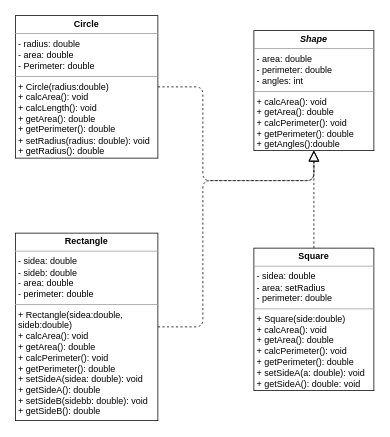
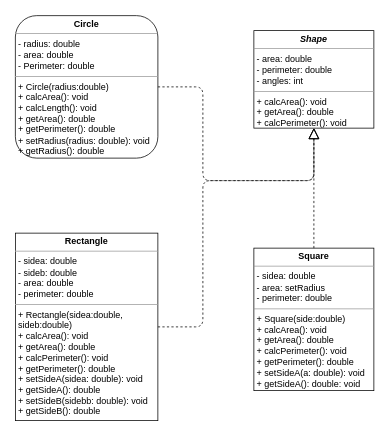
node "Circle - radius: double - area: double - Perimeter: double + Circle(radius:double) + calcArea(): void + calcLength(): void + getArea(): double + getPerimeter(): double + setRadius(radius: double): void + getRadius(): double": shape rectangle -> rounded rectangle
node "Shape - area: double - perimeter: double - angles: int + calcArea(): void + getArea(): double + calcPerimeter(): void + getPerimeter(): double + getAngles():double": size 120x120 -> 120x98
